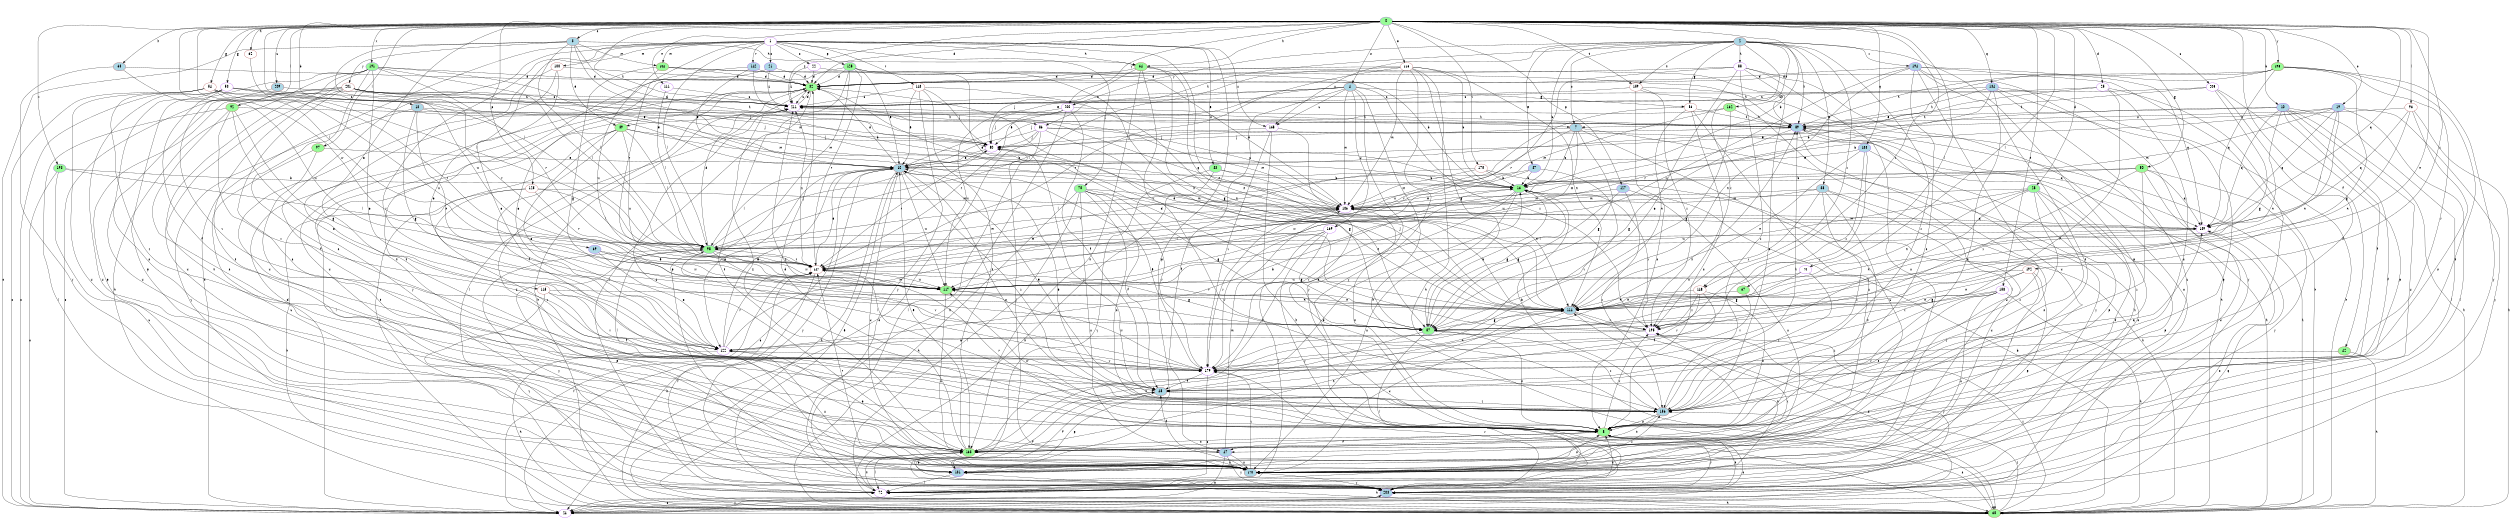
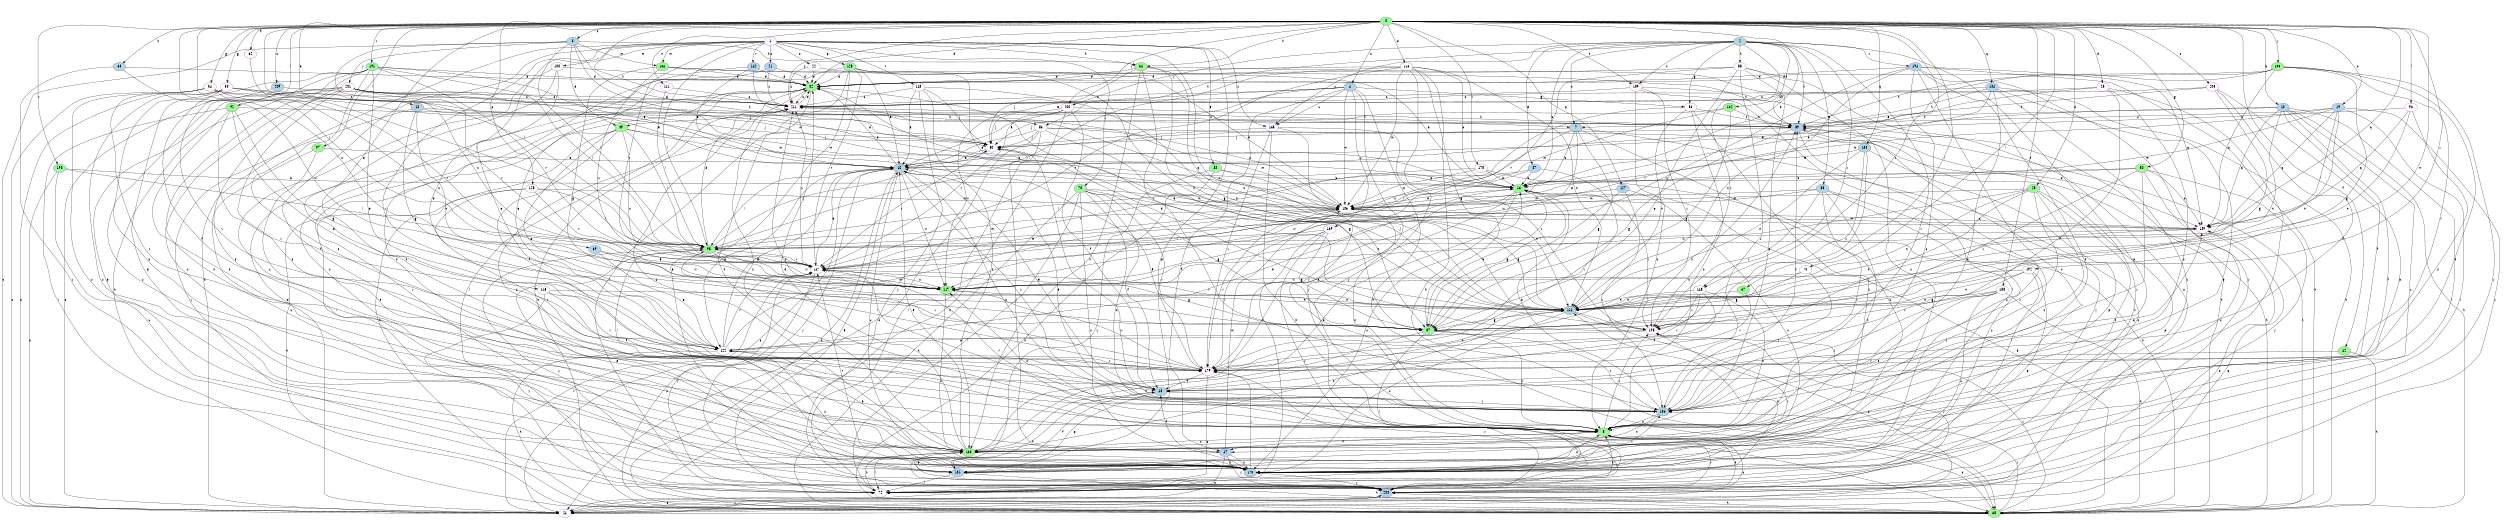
node "96": color brown -> purple
node "133": color purple -> brown
edge "4" -> "195": now "168" -> "195"
edge "96" -> "65": removed, label "h"
